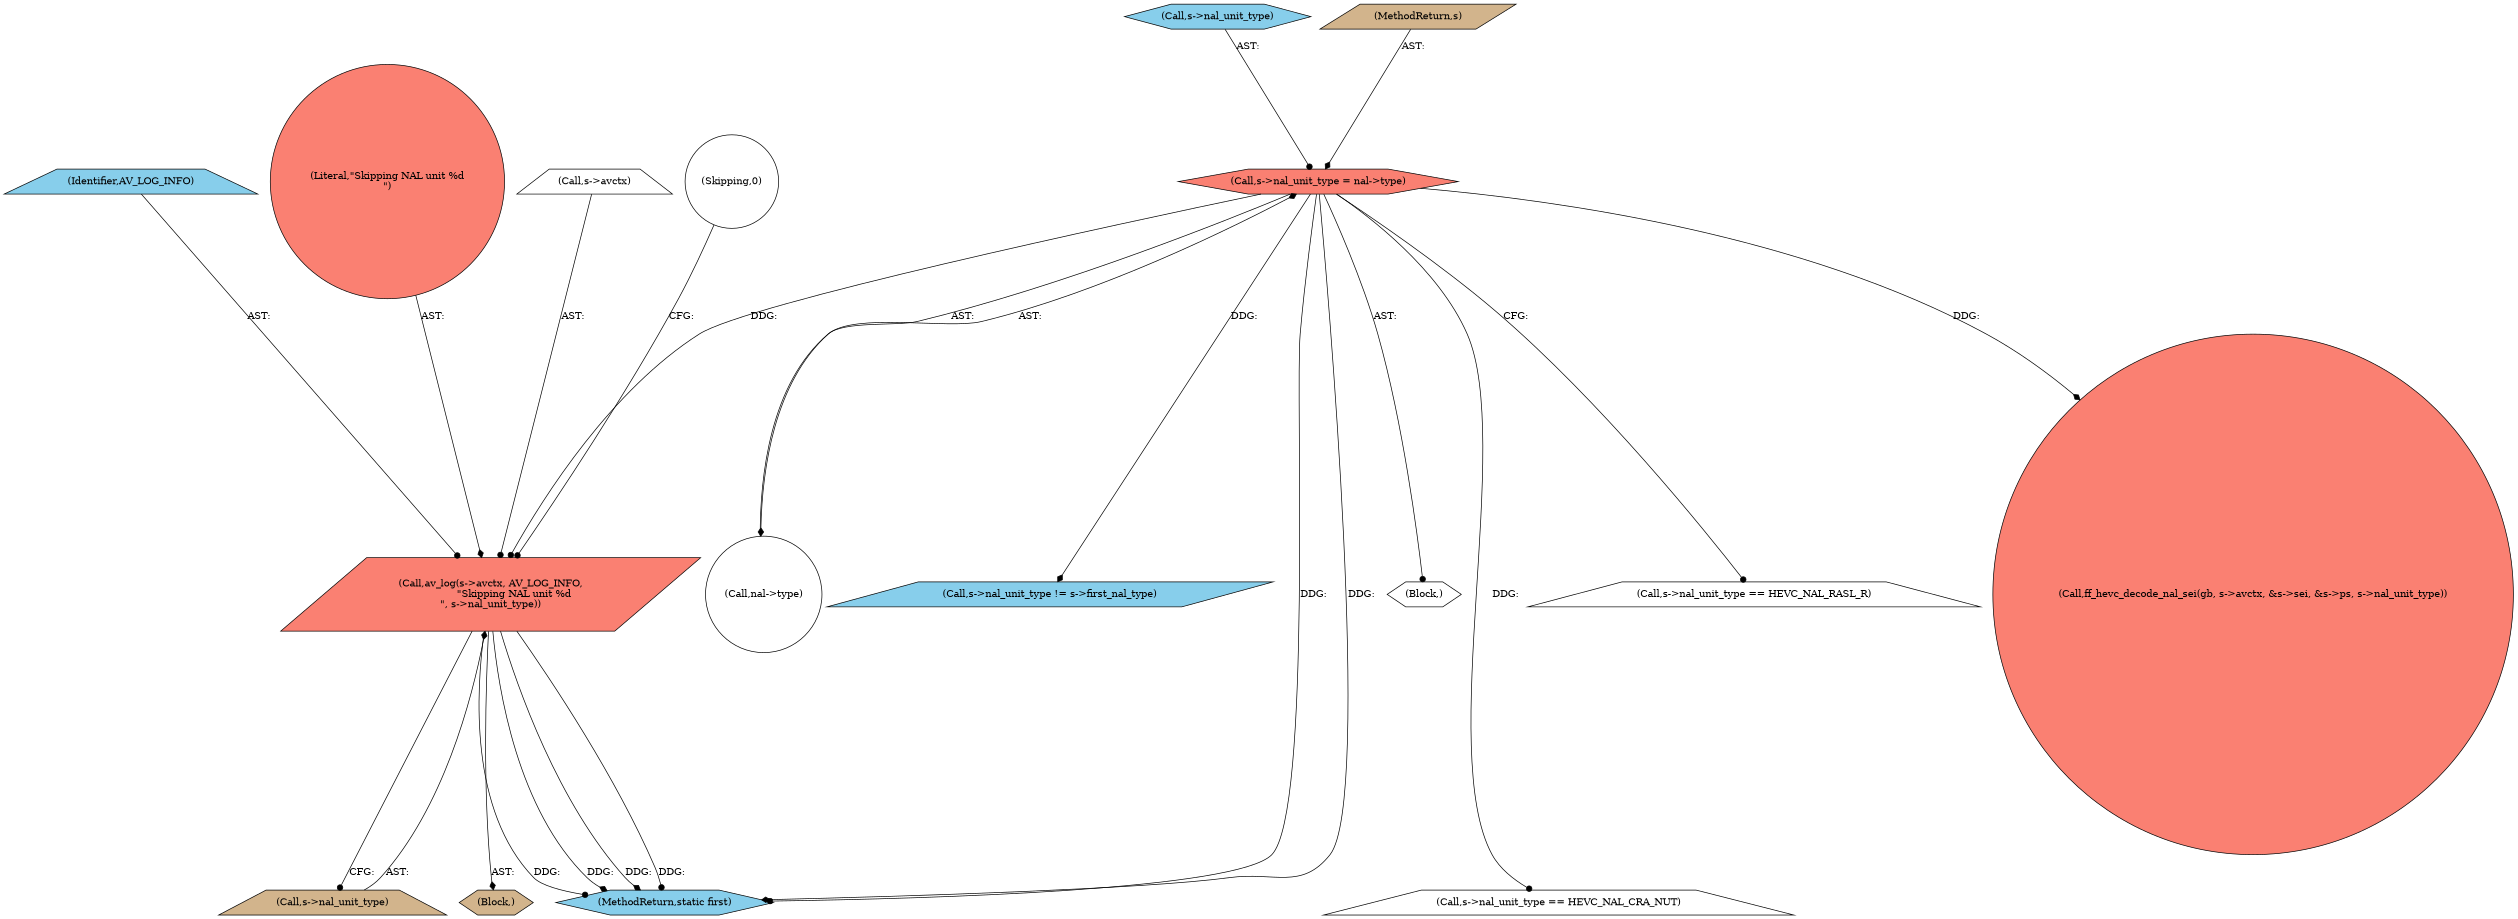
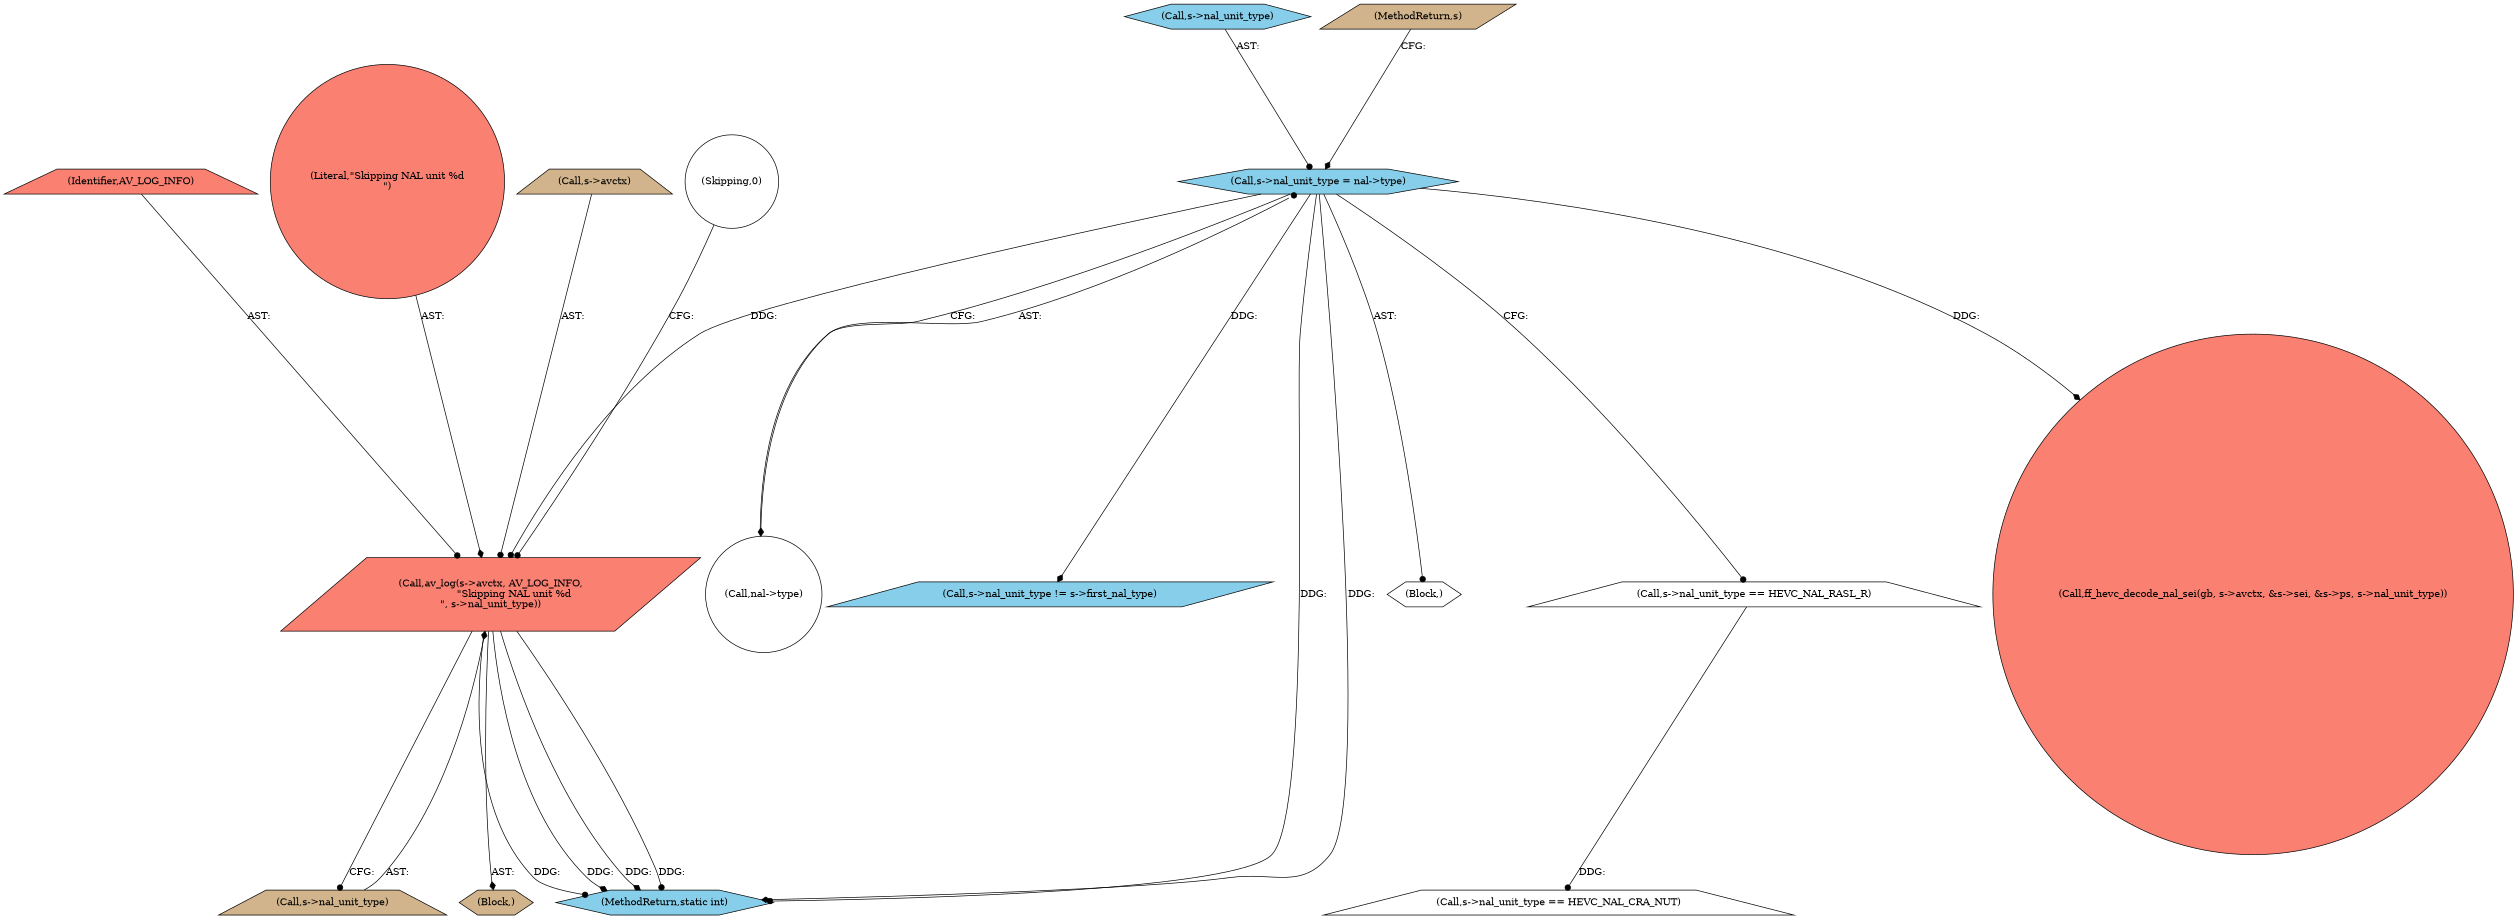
edge "(MethodReturn,s)" -> "(Call,s->nal_unit_type = nal->type)": label "AST: " -> "CFG: "
node "(Identifier,AV_LOG_INFO)": fillcolor skyblue -> salmon
node "(Call,s->avctx)": fillcolor white -> tan
node "(Call,s->nal_unit_type = nal->type)": fillcolor salmon -> skyblue
edge "(Call,s->nal_unit_type = nal->type)" -> "(Call,nal->type)": label "AST: " -> "CFG: "
edge "(Call,nal->type)" -> "(Call,s->nal_unit_type = nal->type)": arrowhead diamond -> dot
edge "(Call,s->nal_unit_type = nal->type)" -> "(Call,s->nal_unit_type == HEVC_NAL_CRA_NUT)": now "(Call,s->nal_unit_type == HEVC_NAL_RASL_R)" -> "(Call,s->nal_unit_type == HEVC_NAL_CRA_NUT)"
node "(MethodReturn,static first)": label "(MethodReturn,static first)" -> "(MethodReturn,static int)"
